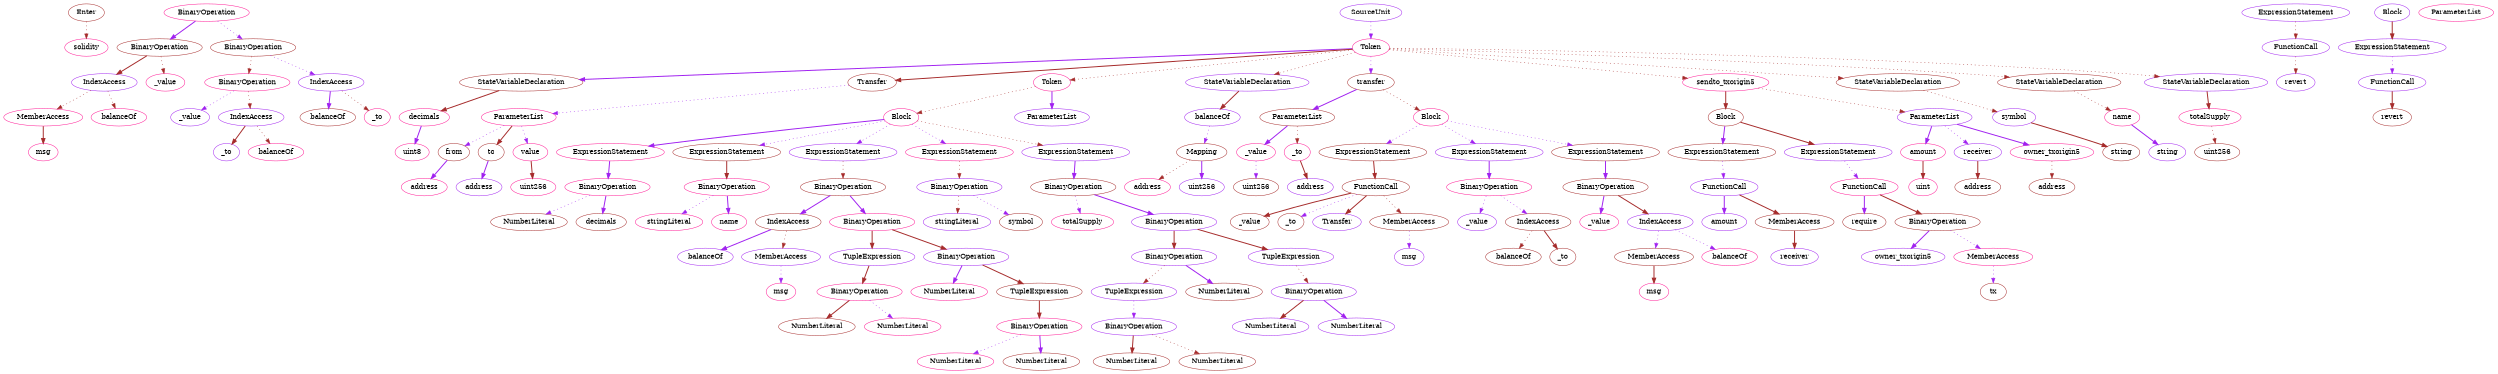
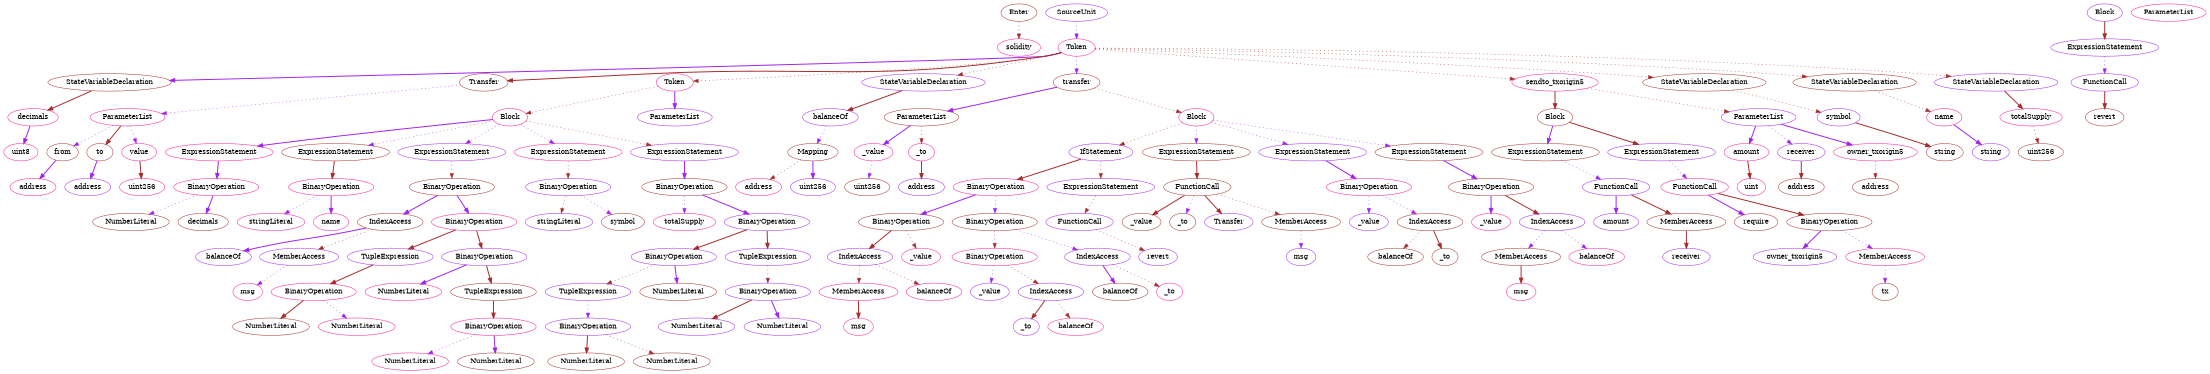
node "IfStatement": added
